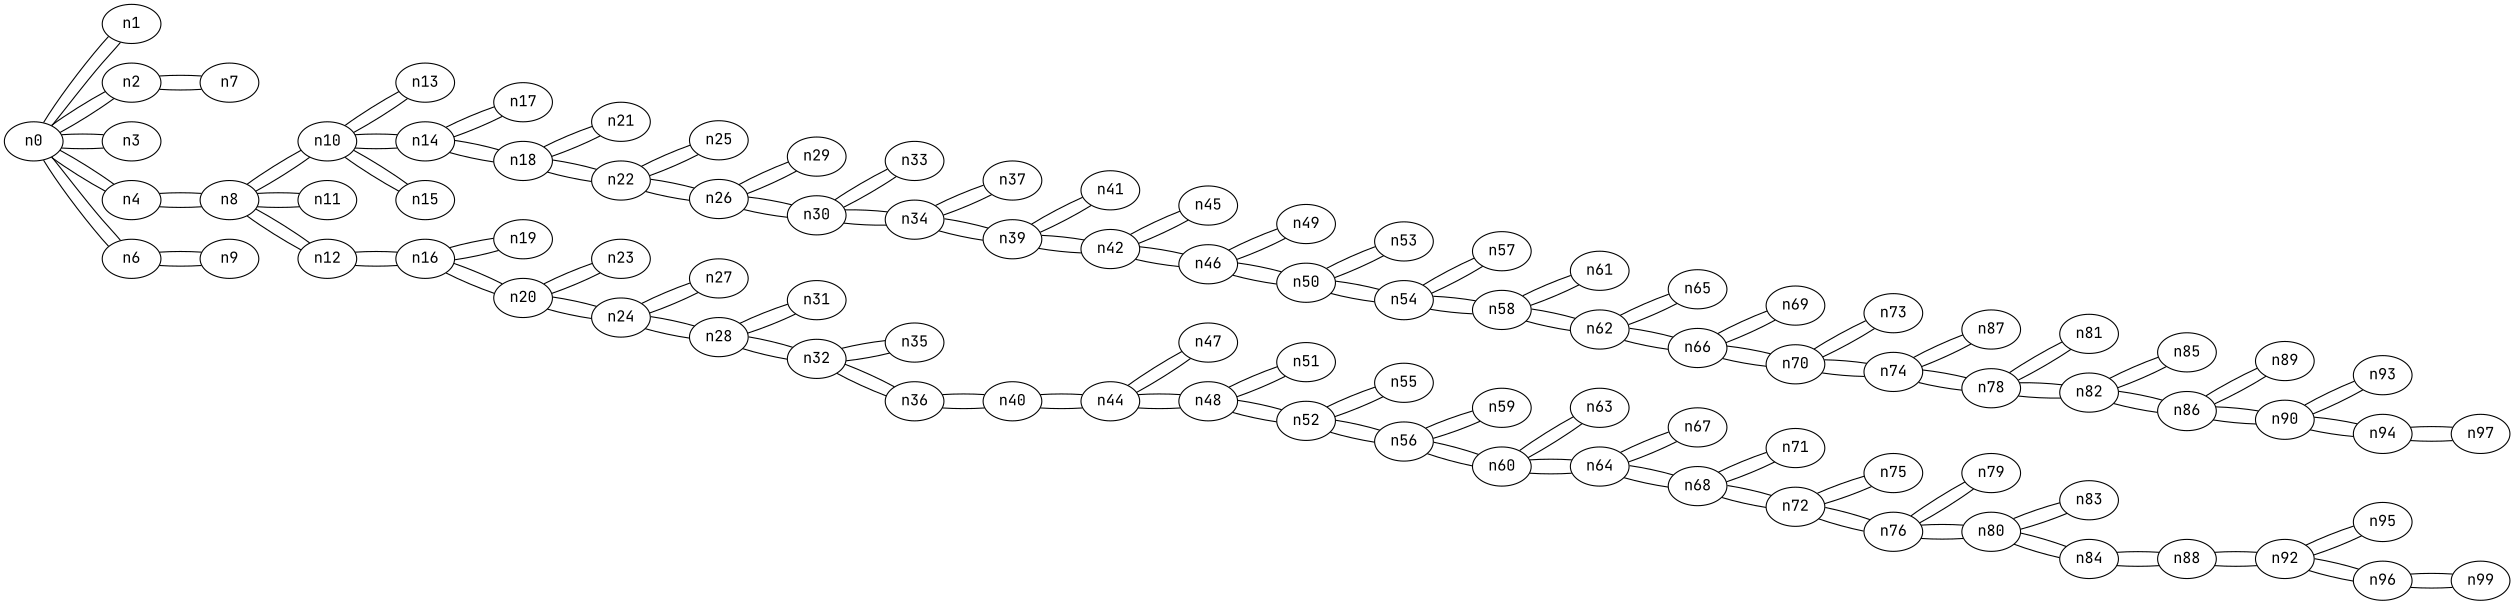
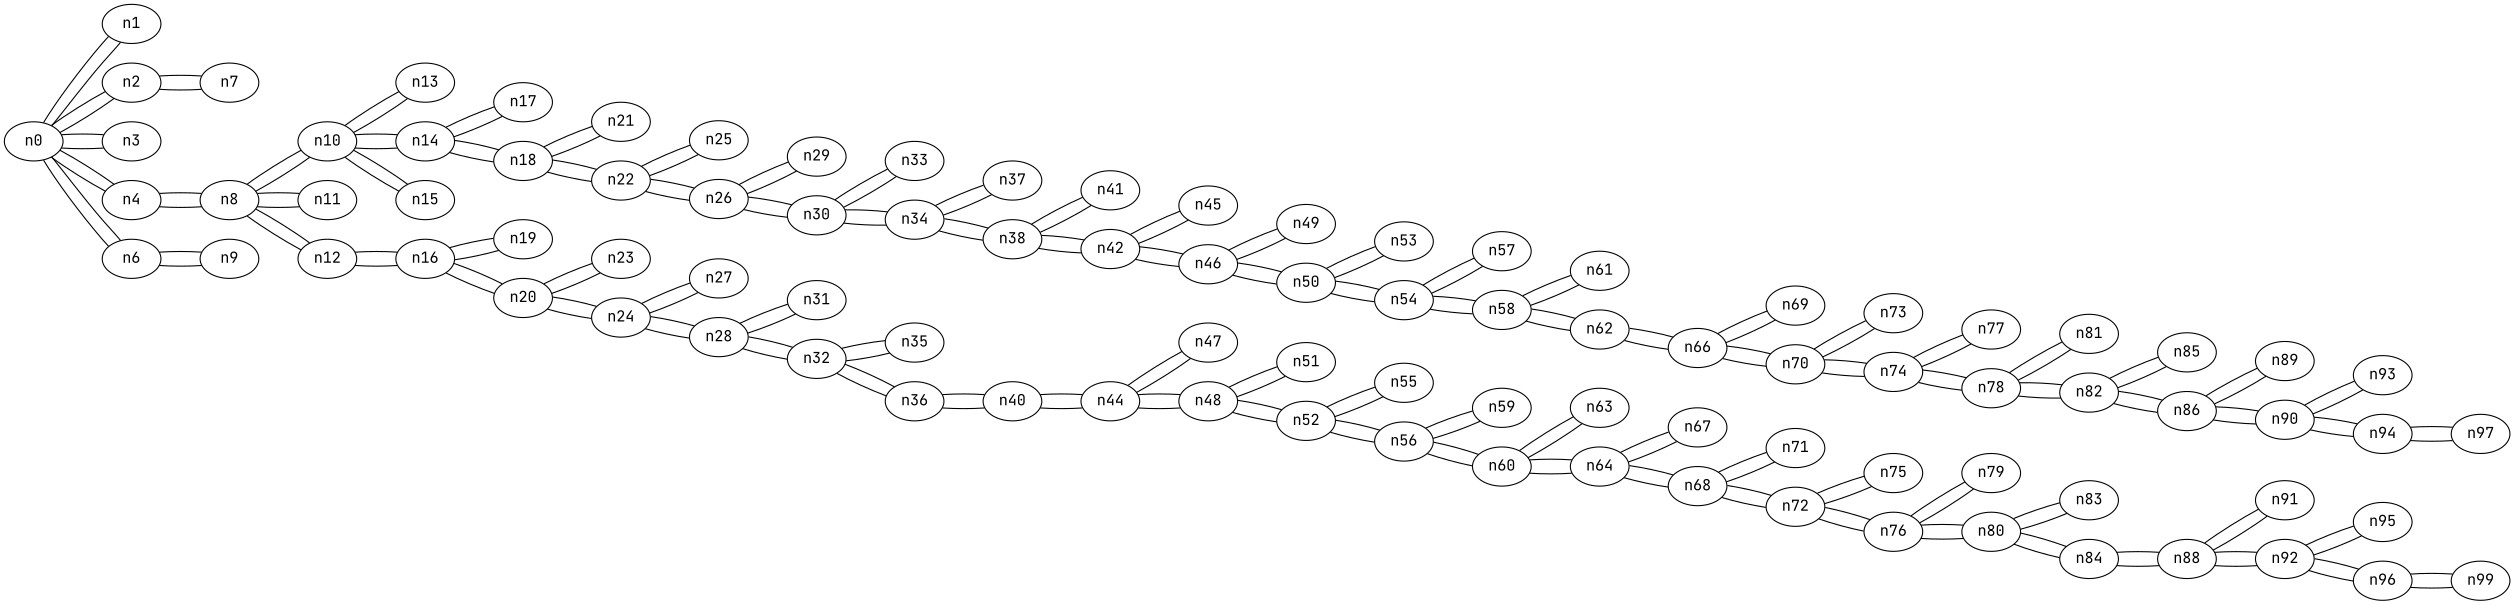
node "n39": label "n39" -> "n38"
node "n65": removed
node "n87": label "n87" -> "n77"
node "n91": added
